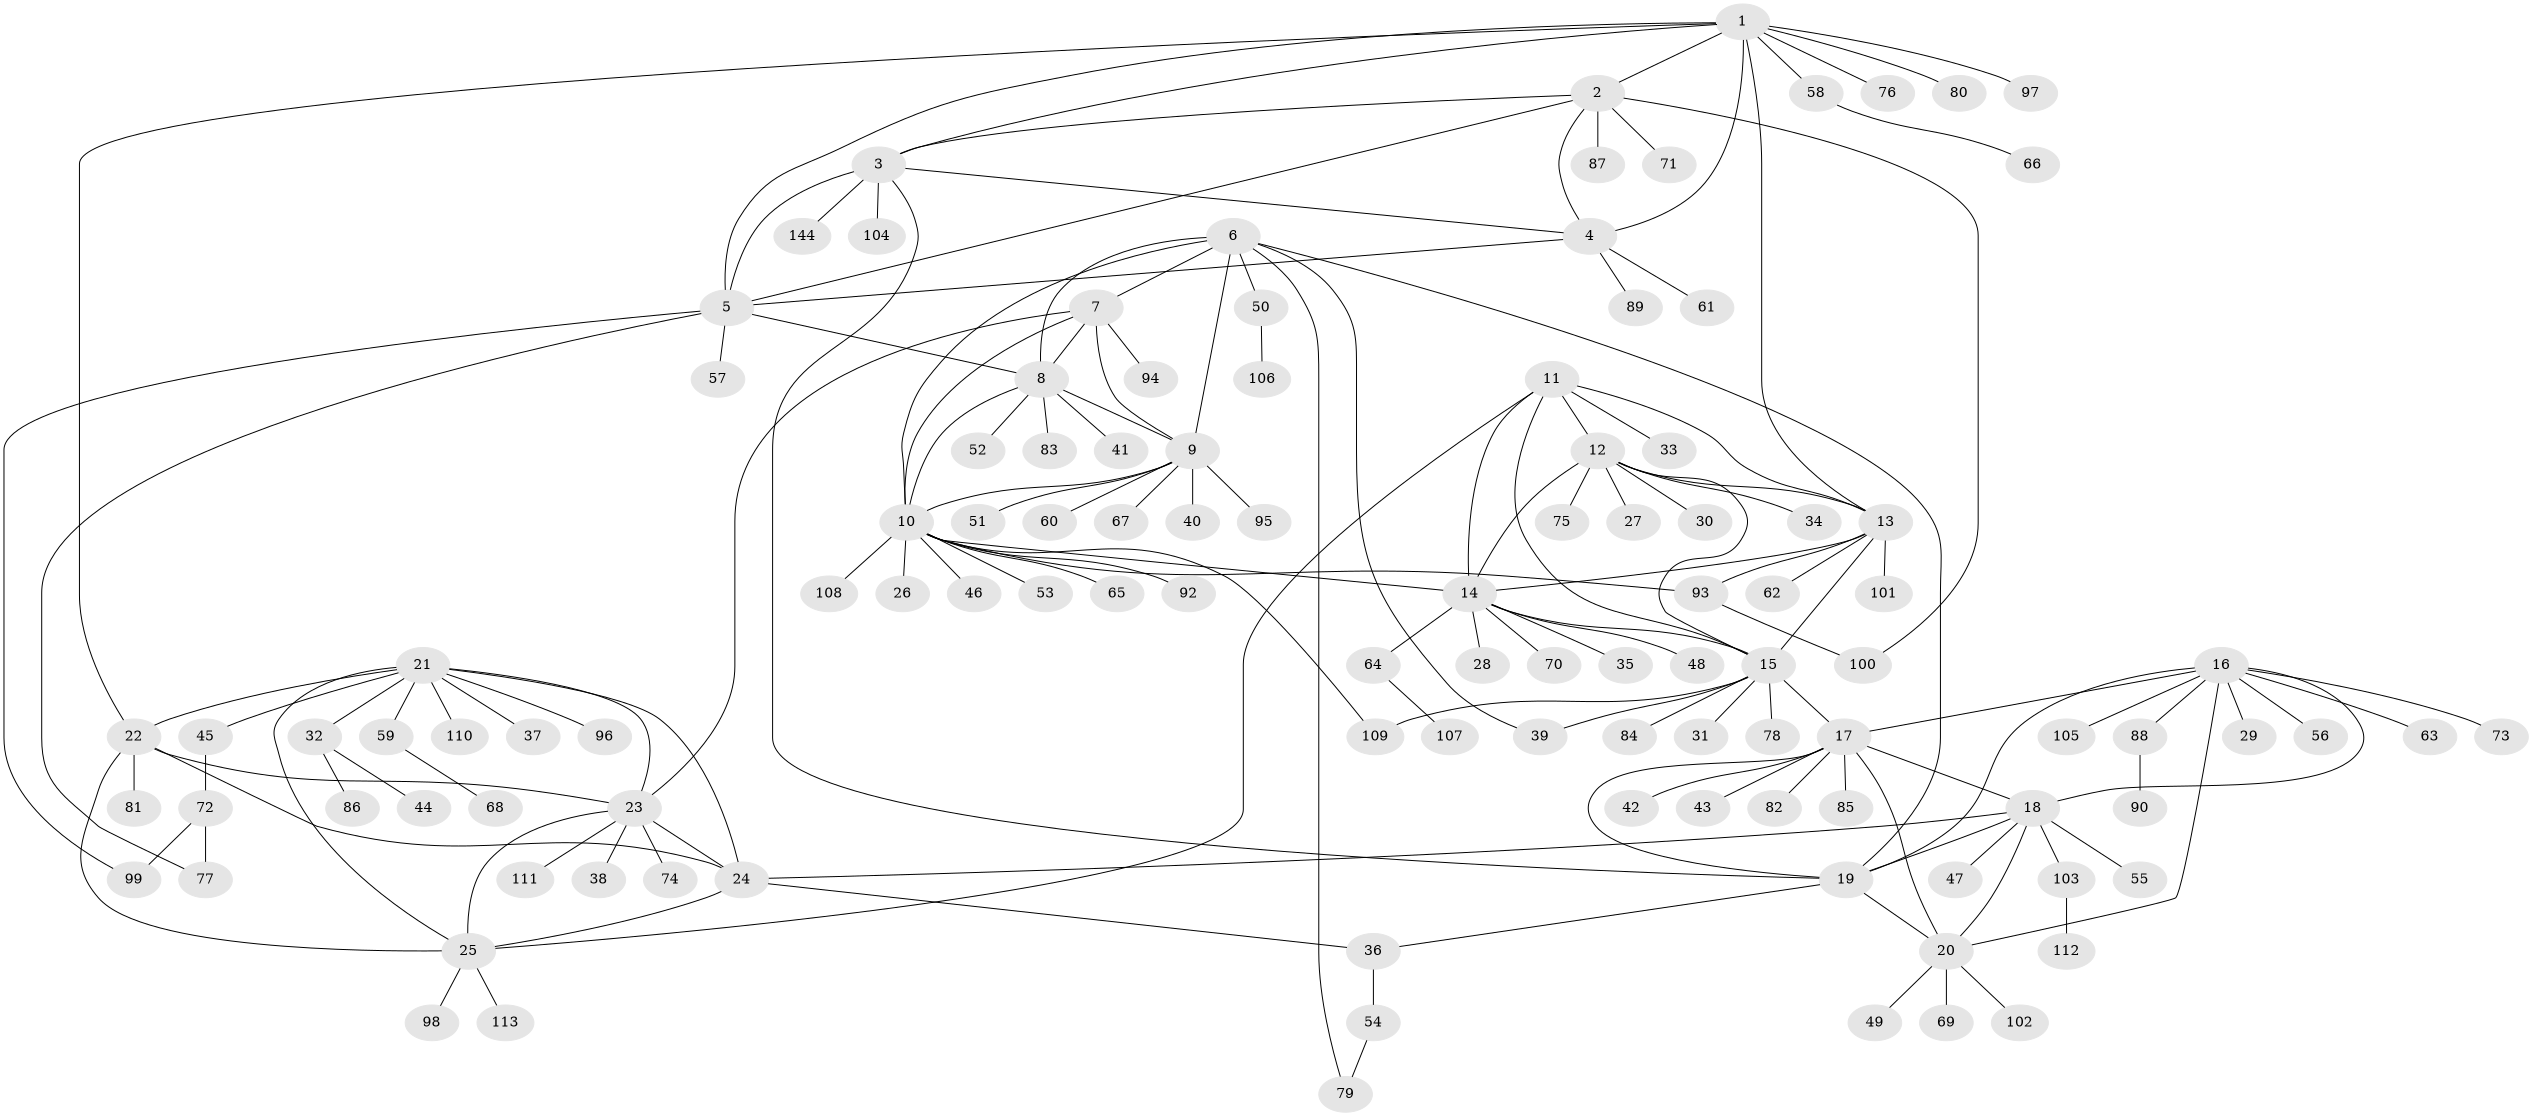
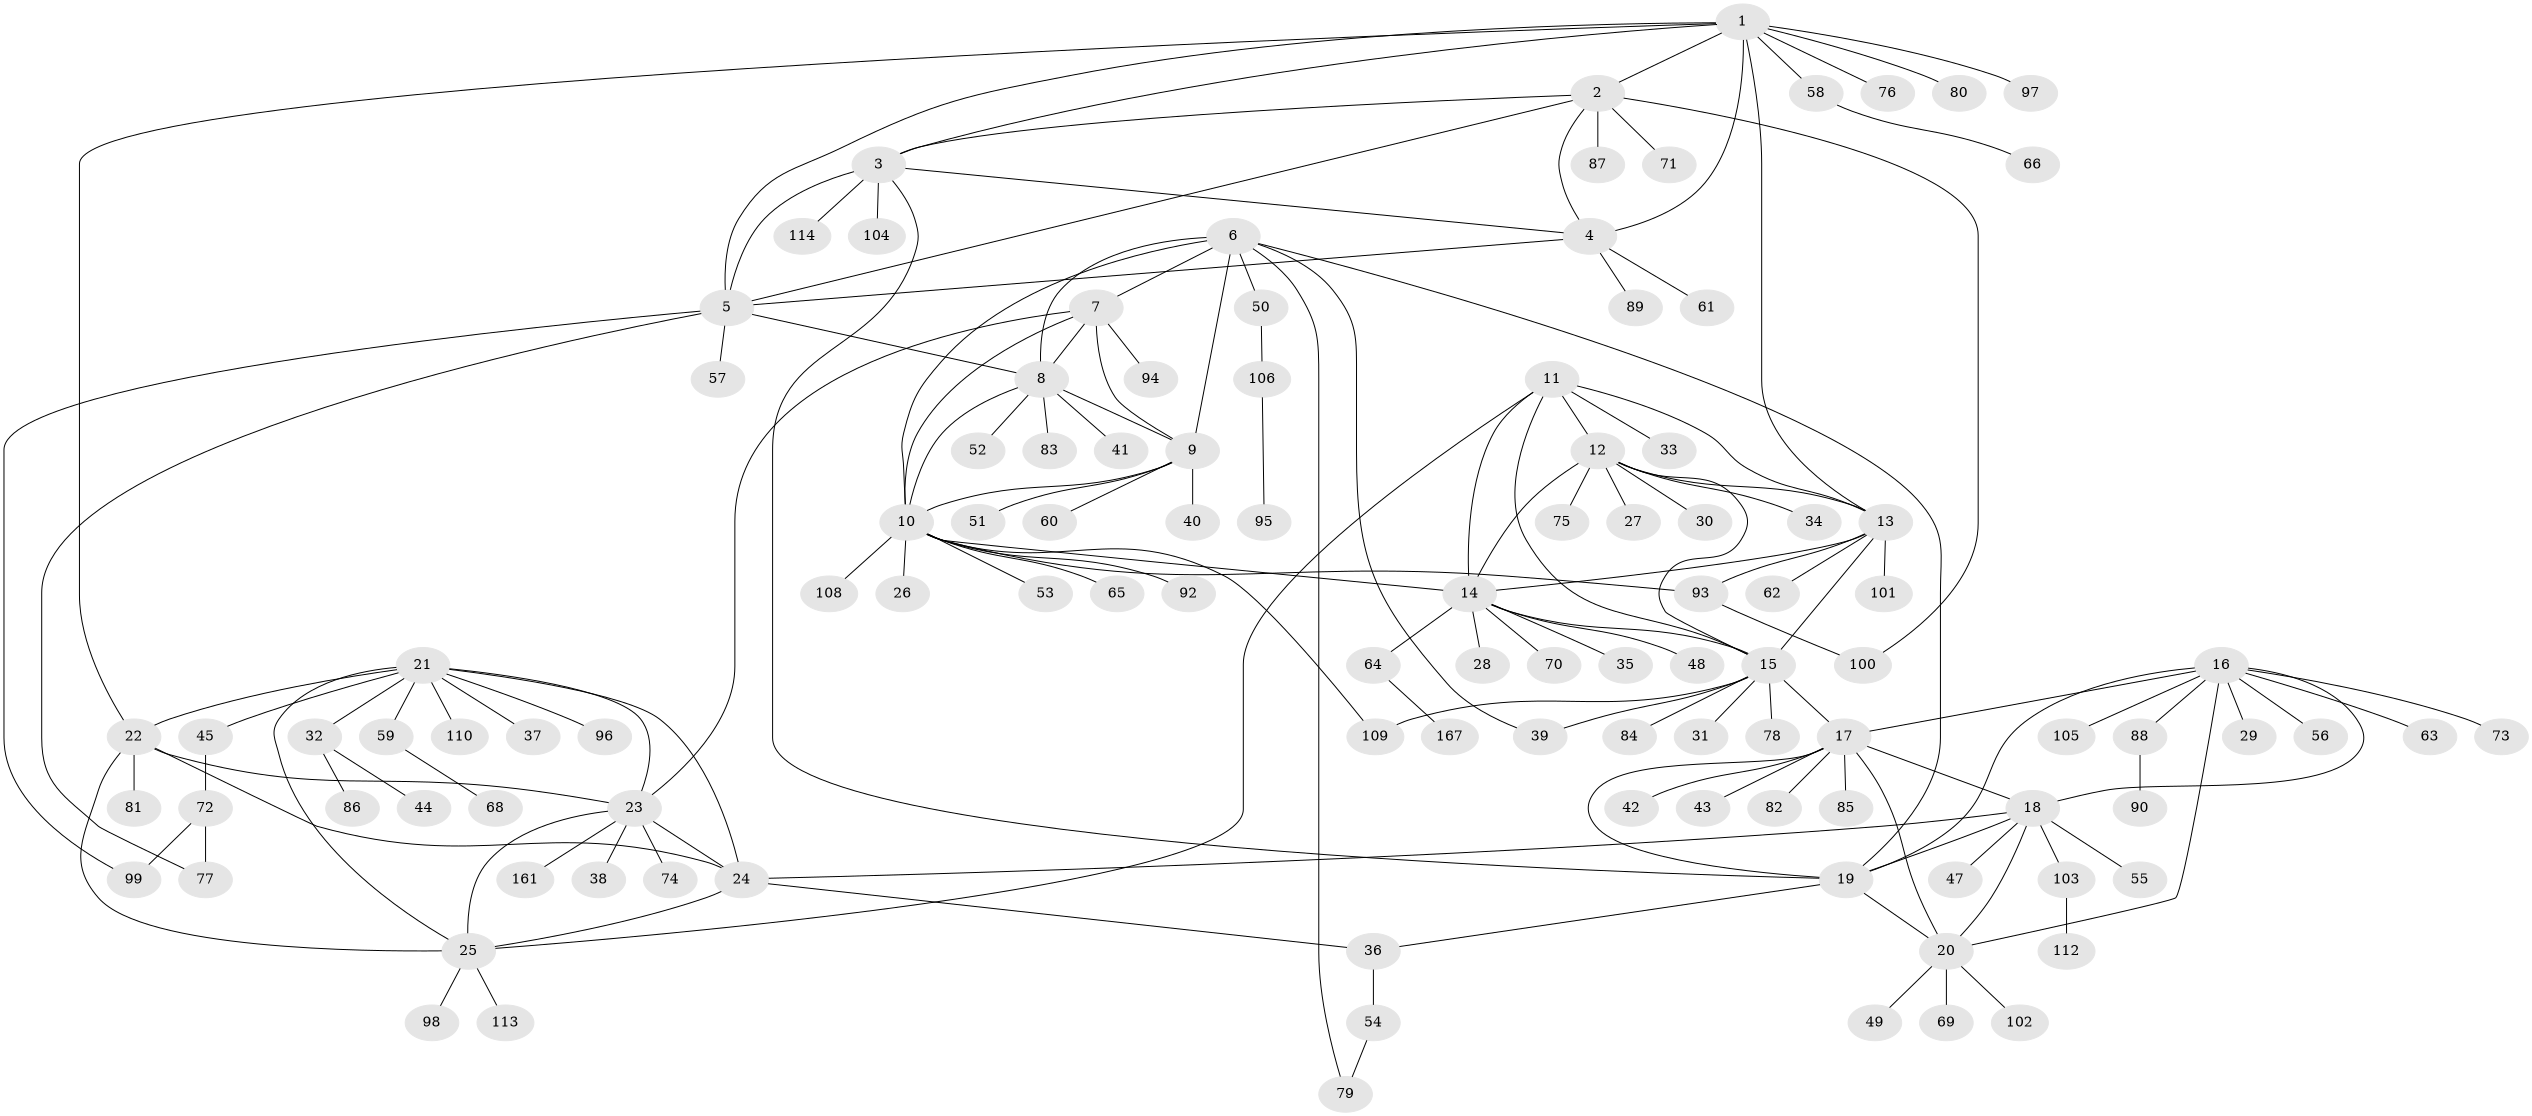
node "144": label "144" -> "114"
edge "9" -- "95": now "106" -- "95"
node "67": removed
node "46": removed
node "107": label "107" -> "167"
node "111": label "111" -> "161"
